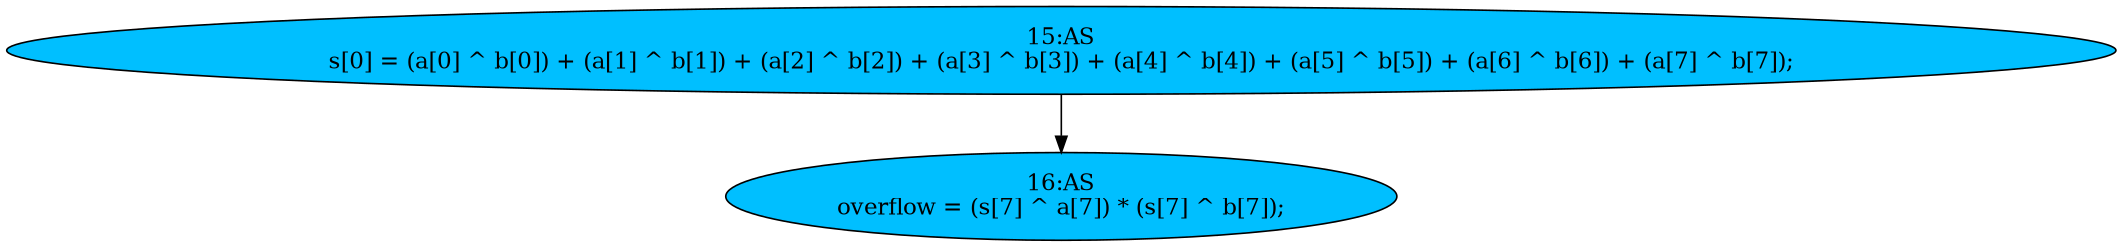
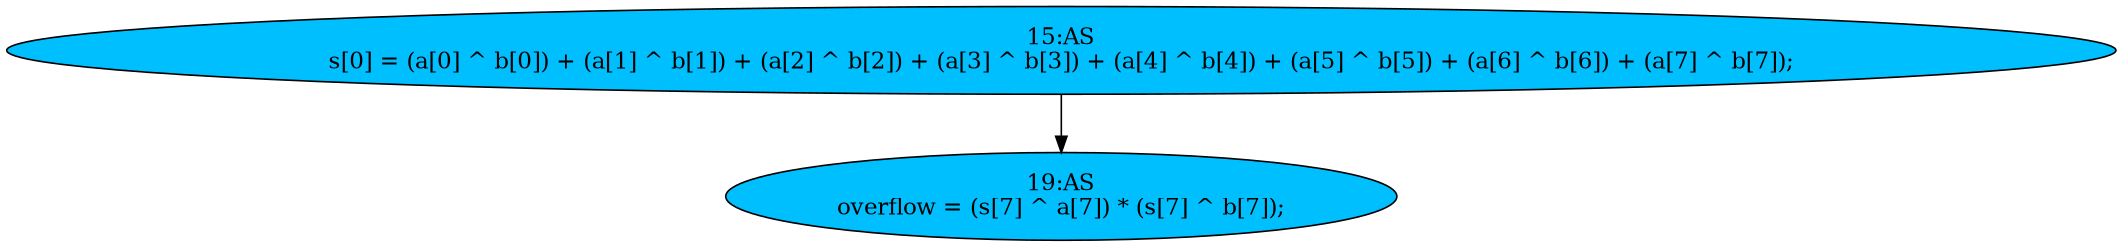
node "16:AS overflow = (s[7] ^ a[7]) * (s[7] ^ b[7]);": label "16:AS overflow = (s[7] ^ a[7]) * (s[7] ^ b[7]);" -> "19:AS overflow = (s[7] ^ a[7]) * (s[7] ^ b[7]);"
